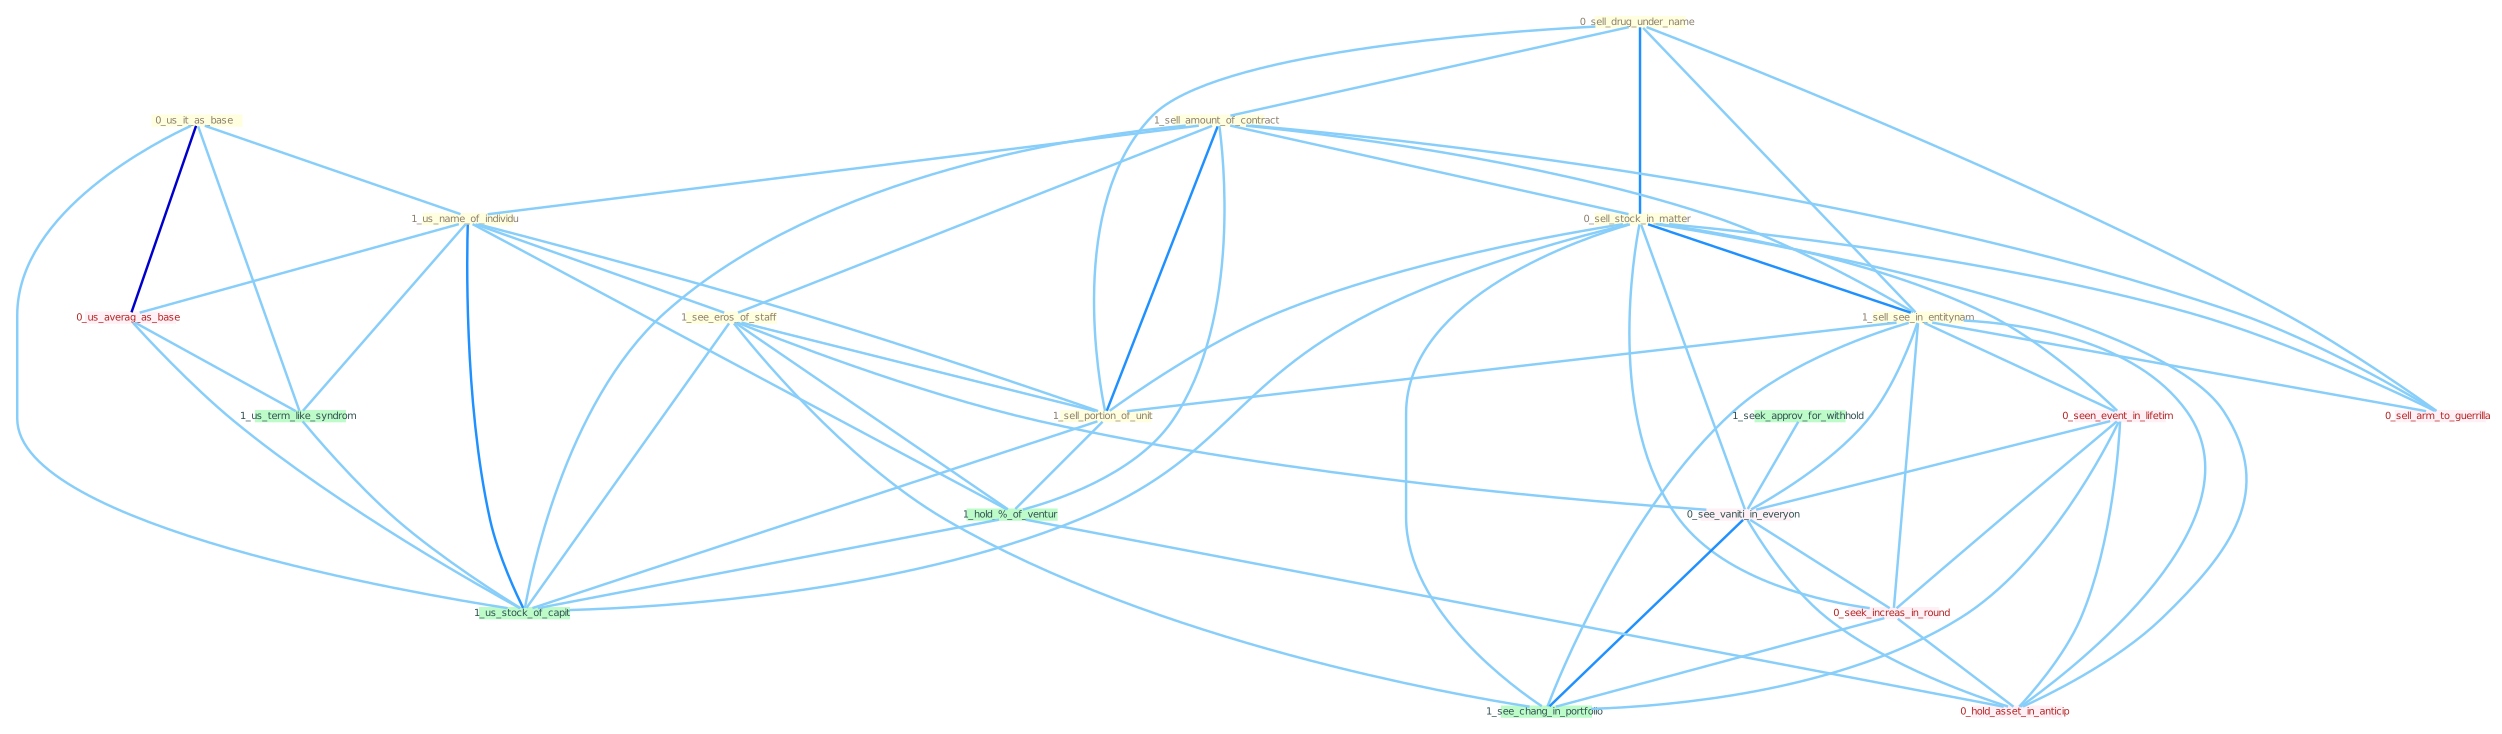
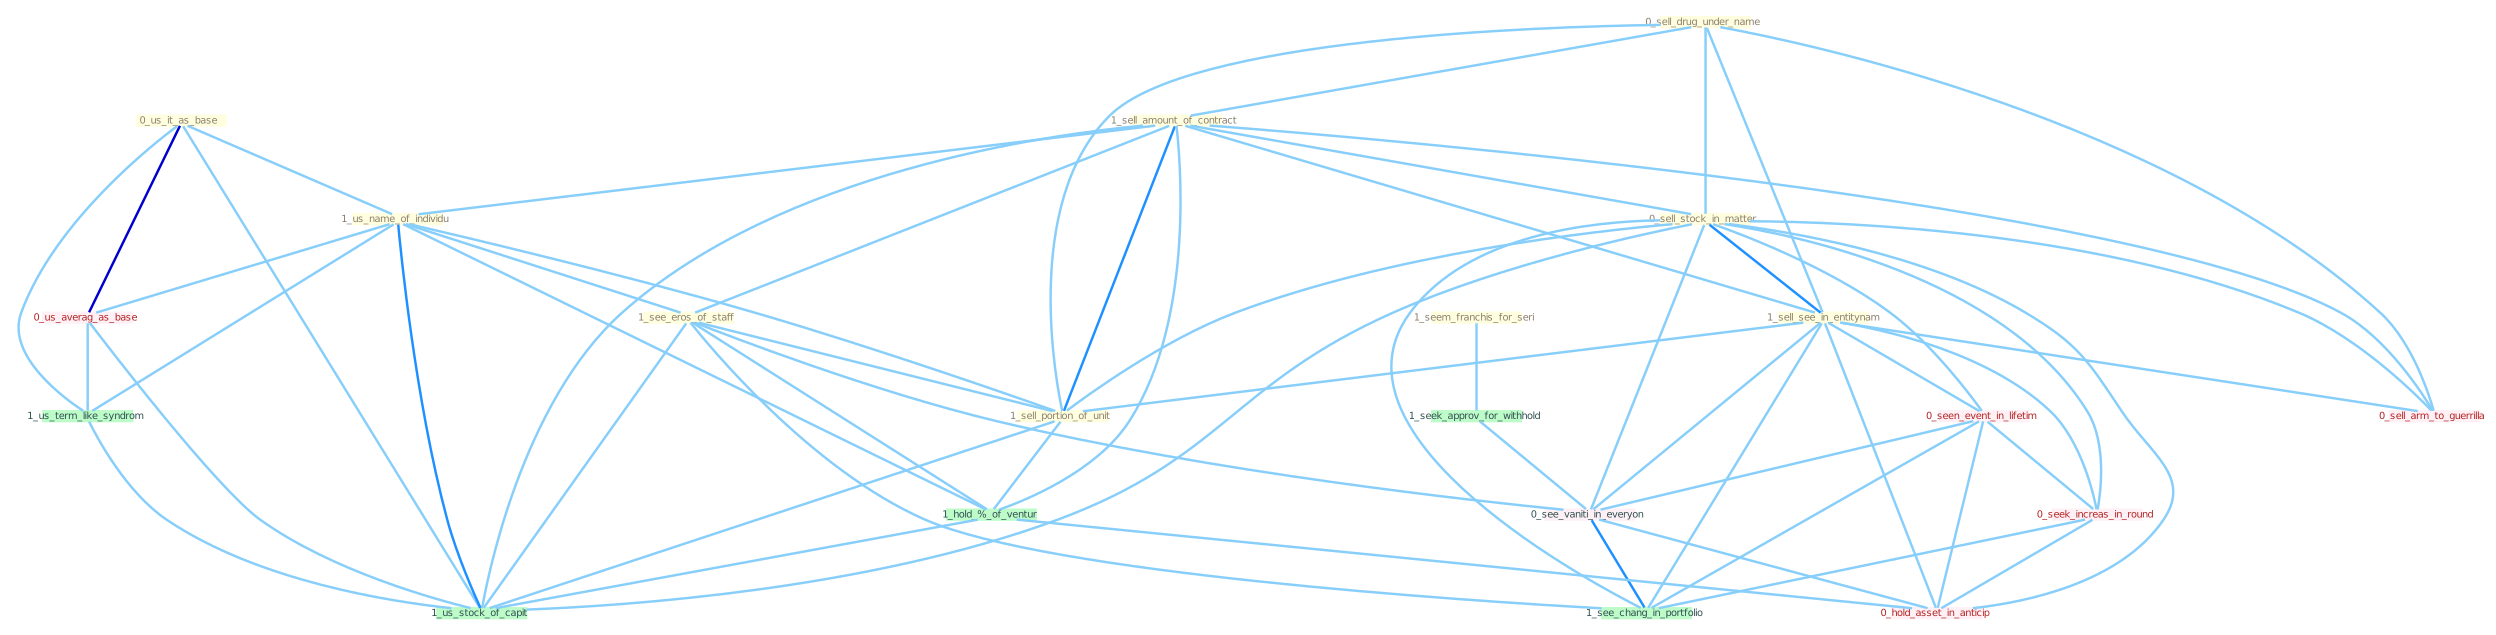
edge "0_sell_drug_under_name" -- "0_sell_stock_in_matter": color #1e90ff -> #87cefa
node "1_seem_franchis_for_seri": added
edge "0_see_vaniti_in_everyon" -- "0_seek_increas_in_round": removed
